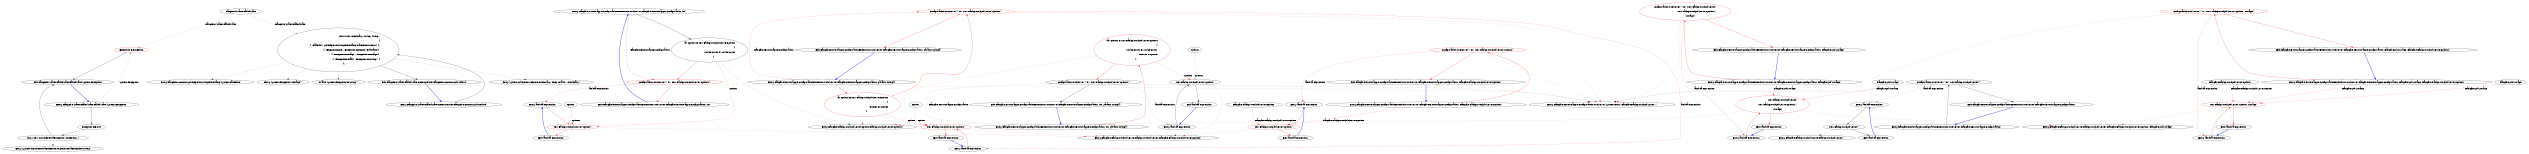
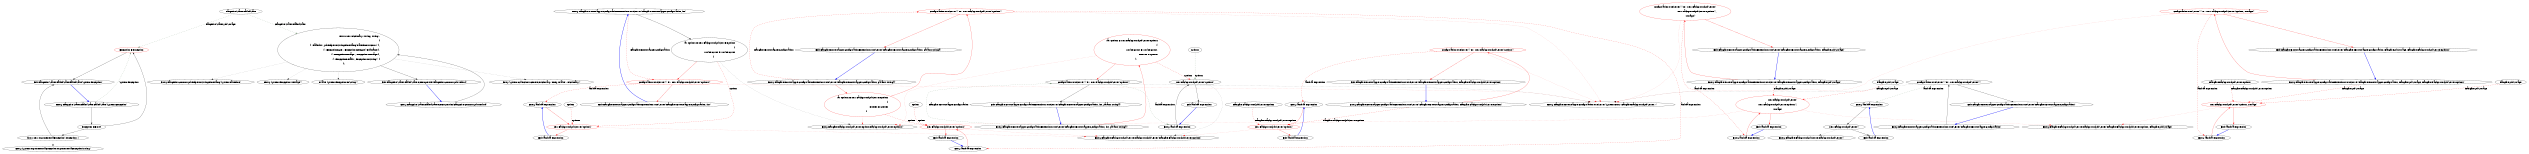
edge "HangFire.States.FailedState" -> "Exception = exception": label "HangFire.States.FailedState" -> "HangFire.States.JobStorage"
edge "exception == null" -> "Exception = exception": added
